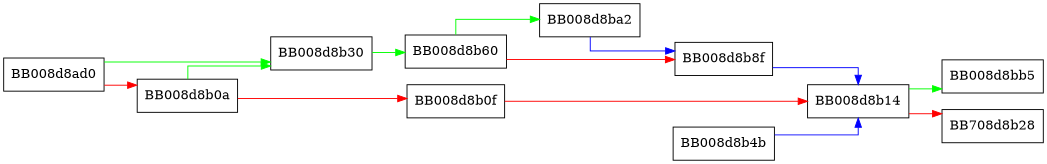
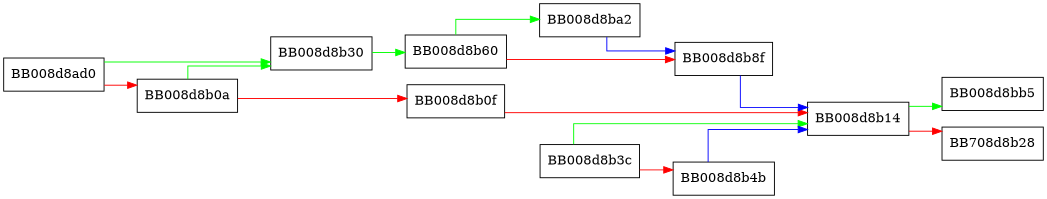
node "BB008d8b3c": added
